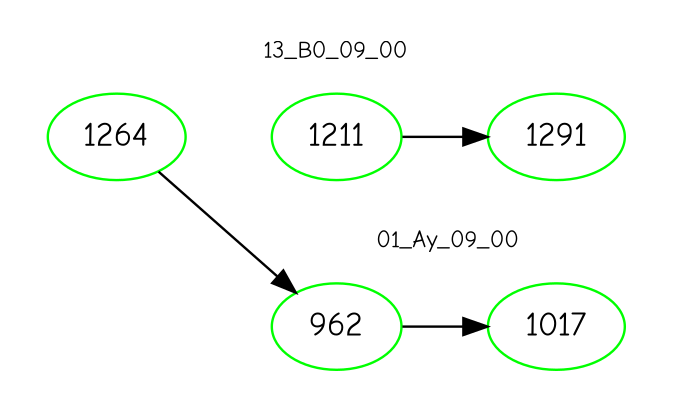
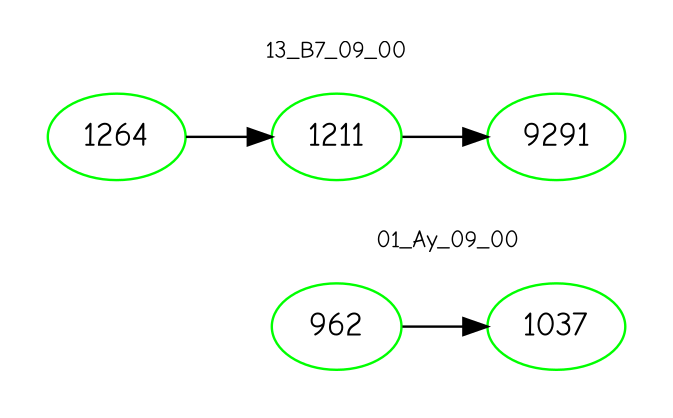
cluster "13_B0_09_00": label "13_B0_09_00" -> "13_B7_09_00"
node "1291": label "1291" -> "9291"
edge "1264" -> "962": now "1264" -> "1211"
node "1017": label "1017" -> "1037"
